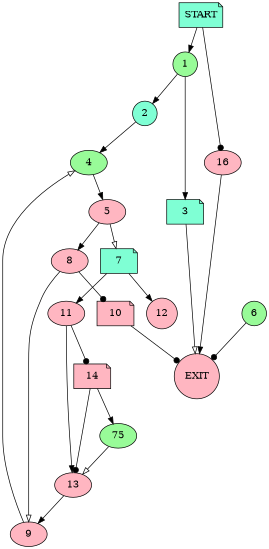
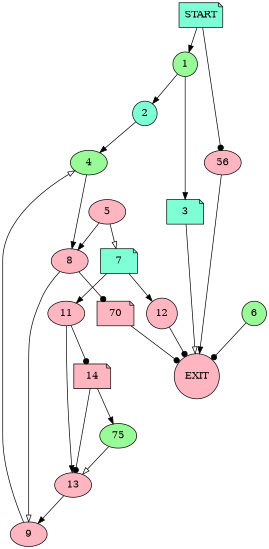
node "16": label "16" -> "56"
edge "4" -> "5": now "4" -> "8"
node "10": label "10" -> "70"
edge "12" -> "EXIT": added
